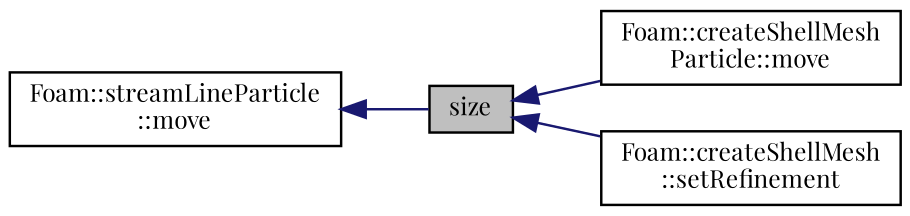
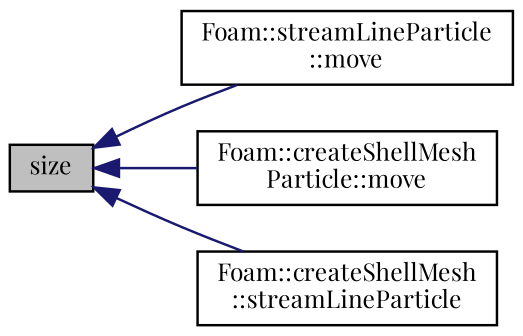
edge "size" -> "Foam::streamLineParticle ::move": reversed
node "Foam::createShellMesh ::setRefinement": label "Foam::createShellMesh ::setRefinement" -> "Foam::createShellMesh ::streamLineParticle"
